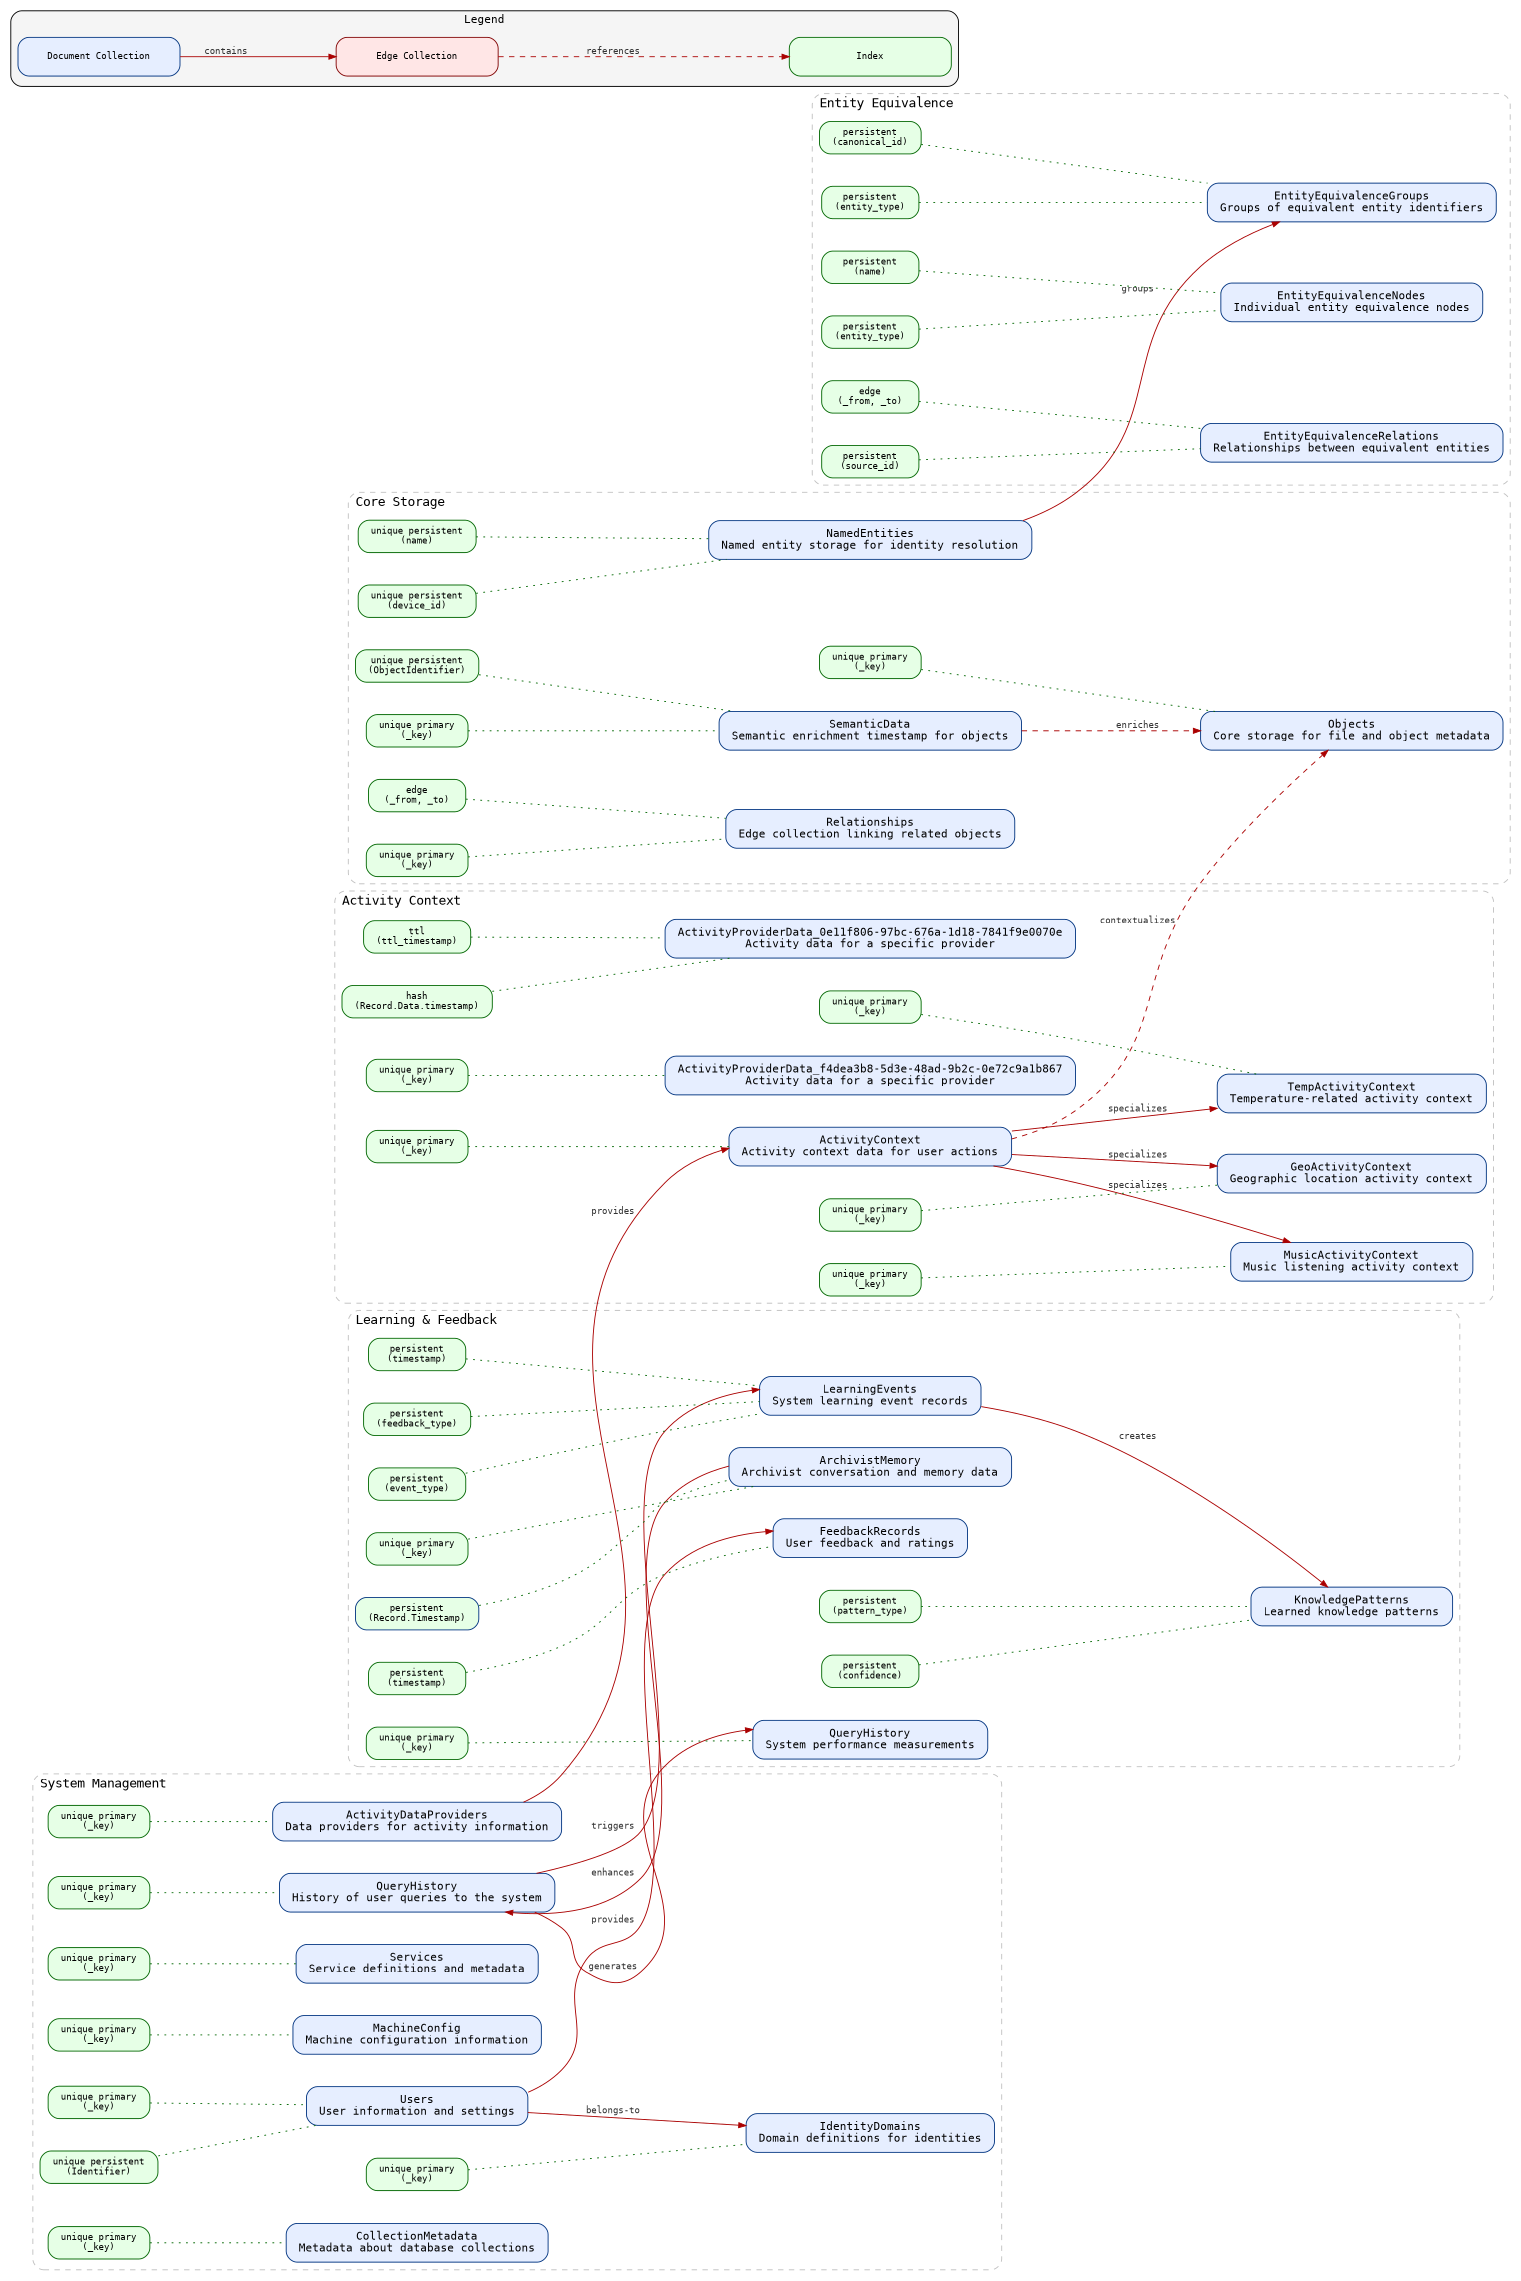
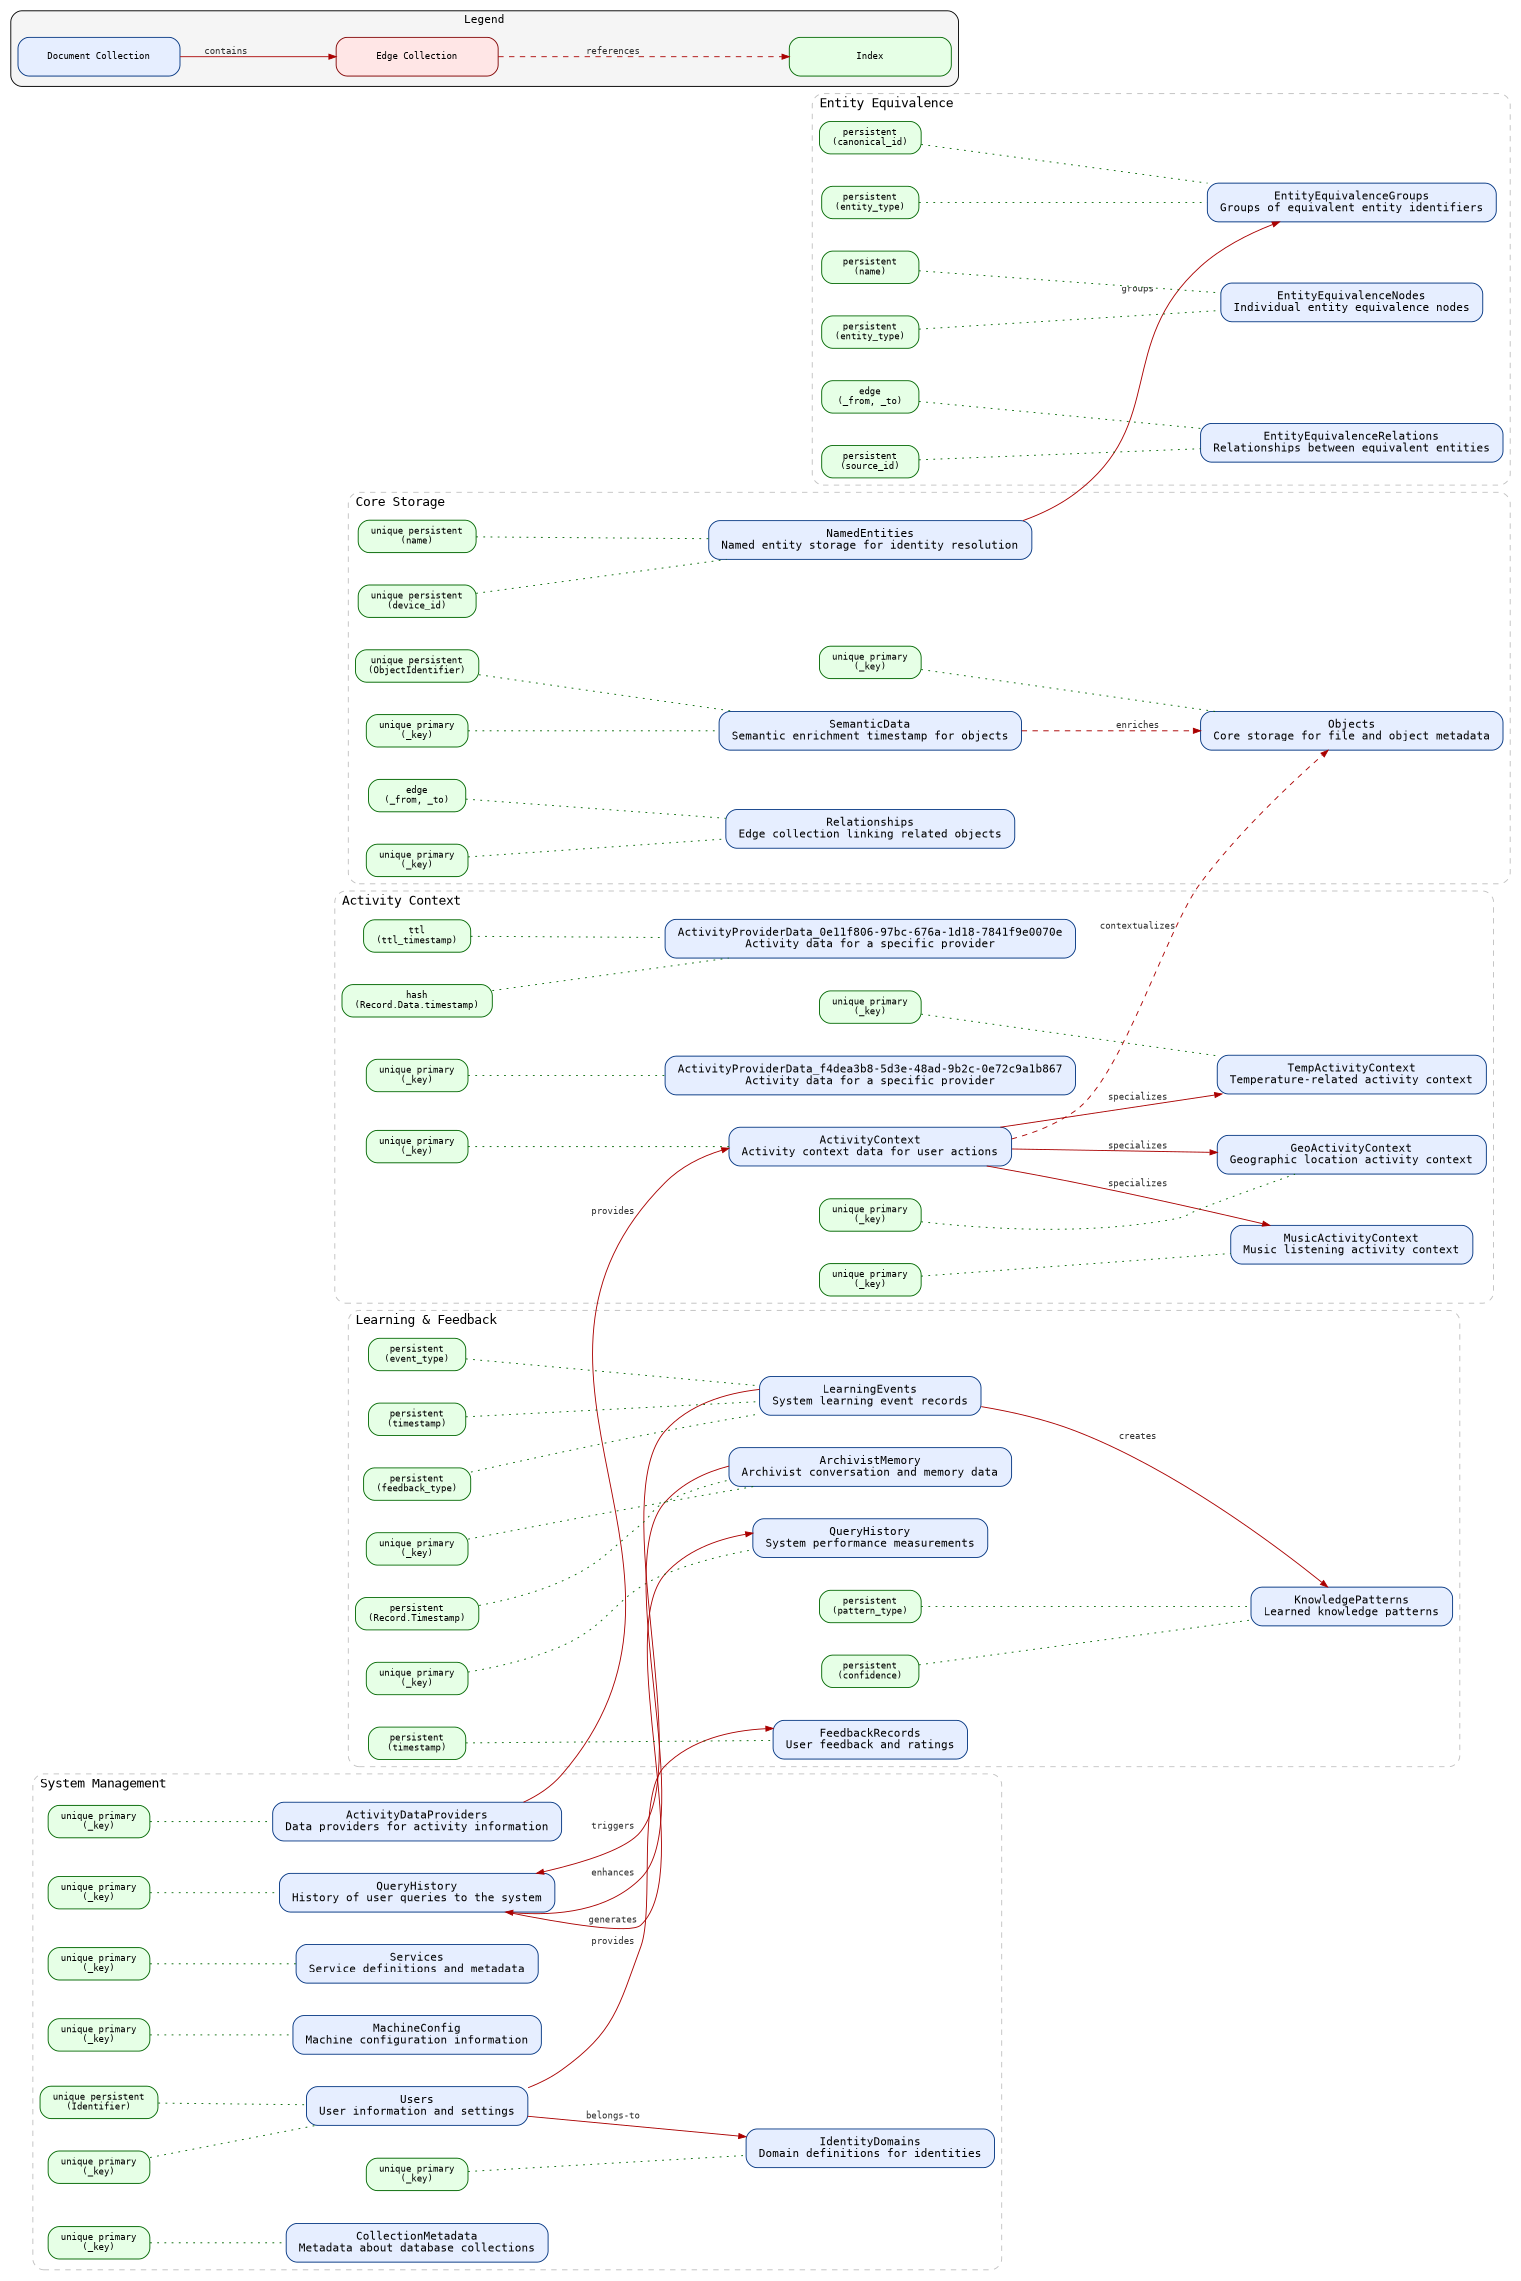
edge "QueryHistory History of user queries to the system" -> "LearningEvents System learning event records": reversed
node "persistent (Record.Timestamp)": color #003380 -> #006600
